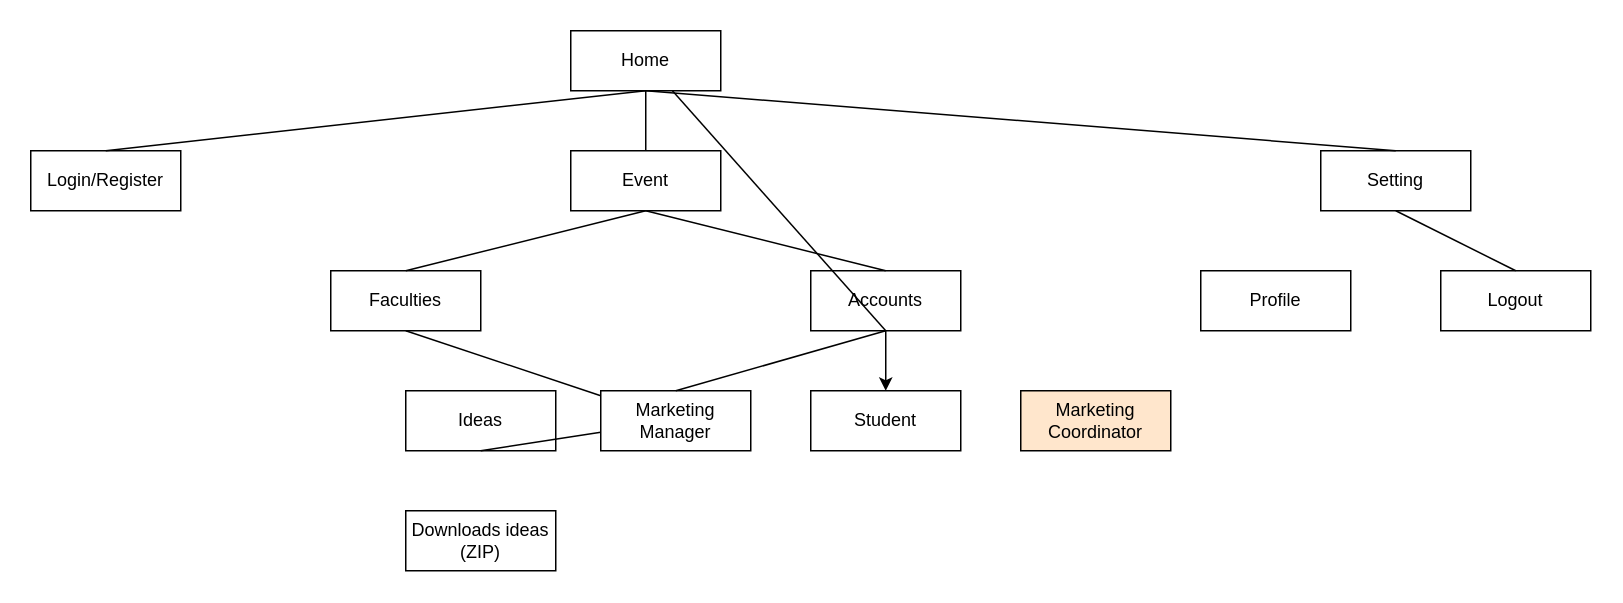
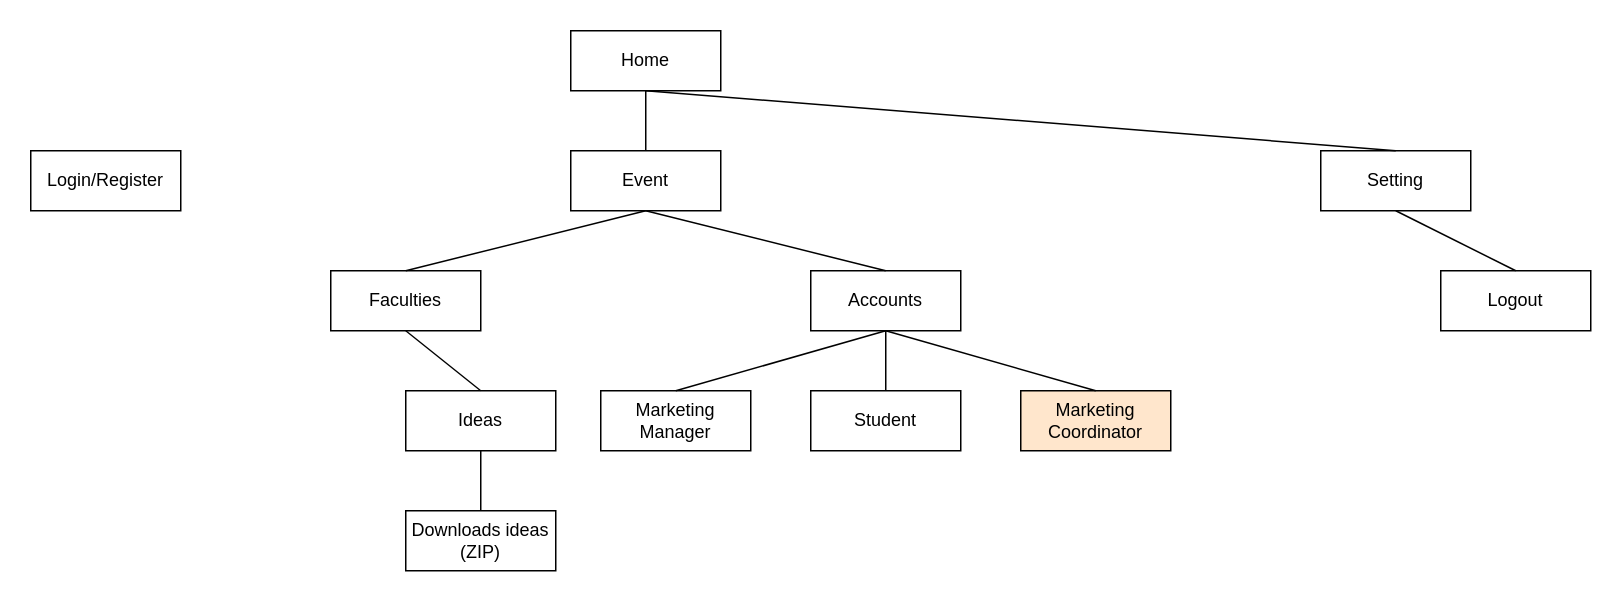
edge "Home" -- "Login/Register": removed
edge "Home" -- "Accounts": now "Marketing Coordinator" -- "Accounts"
node "Profile": removed
edge "Faculties" -- "Marketing Manager": now "Faculties" -- "Ideas"
edge "Accounts" -> "Student": arrowhead classic -> none
edge "Ideas" -- "Marketing Manager": now "Ideas" -- "Downloads ideas (ZIP)"
